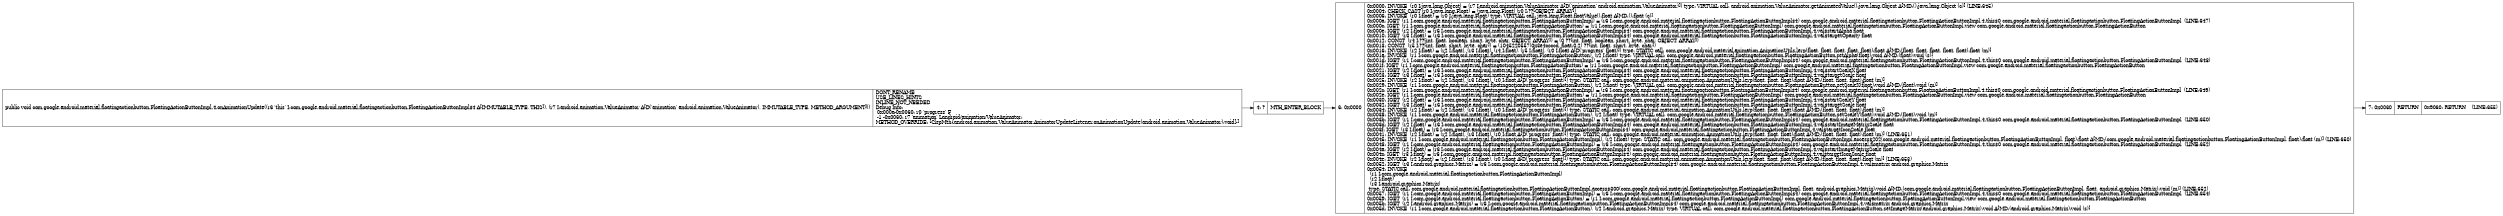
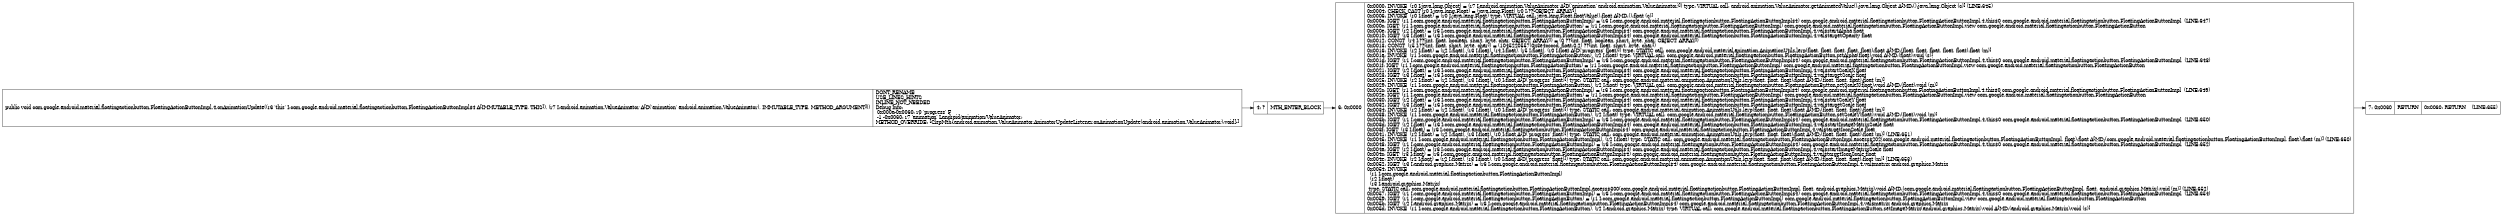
node "7: 0x0060": text "0x9060: RETURN    (LINE:655)" -> "0x0060: RETURN    (LINE:655)"
